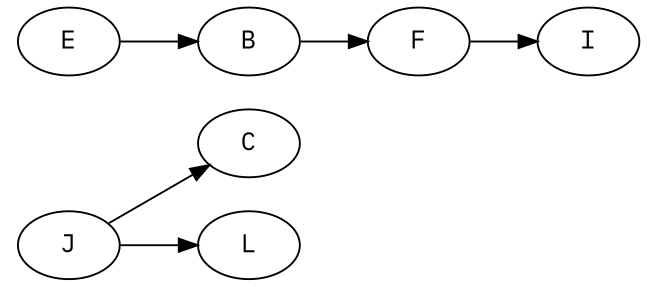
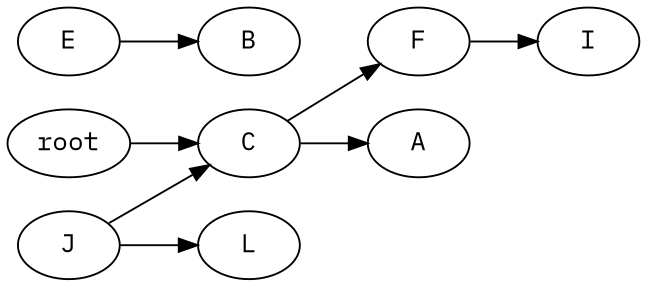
edge "B" -> "F": now "C" -> "F"
node "root": added
node "A": added
